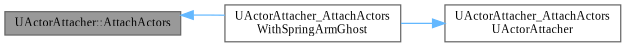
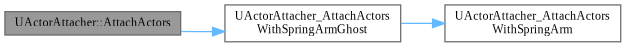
edge "UActorAttacher_AttachActors WithSpringArmGhost" -> "UActorAttacher::AttachActors": reversed
node "UActorAttacher_AttachActors UActorAttacher": label "UActorAttacher_AttachActors UActorAttacher" -> "UActorAttacher_AttachActors WithSpringArm"
